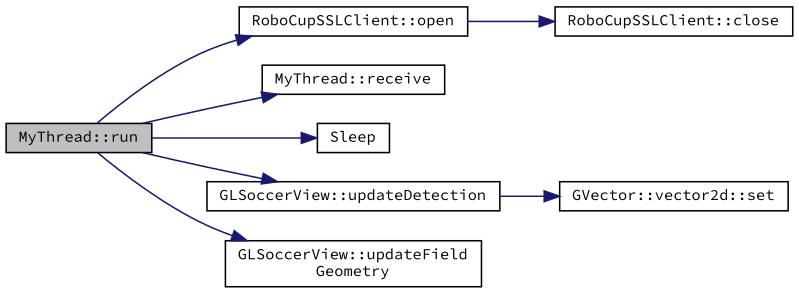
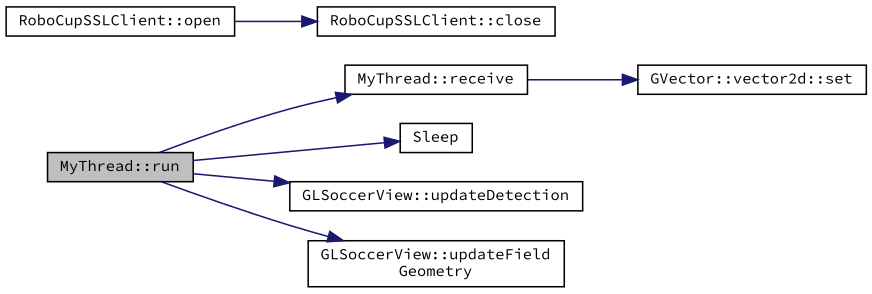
edge "MyThread::run" -> "RoboCupSSLClient::open": removed
edge "GLSoccerView::updateDetection" -> "GVector::vector2d::set": now "MyThread::receive" -> "GVector::vector2d::set"
